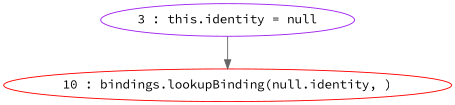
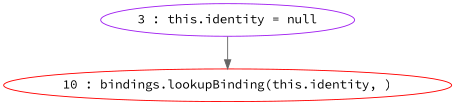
node "10 : bindings.lookupBinding(null.identity, )": label "10 : bindings.lookupBinding(null.identity, )" -> "10 : bindings.lookupBinding(this.identity, )"
